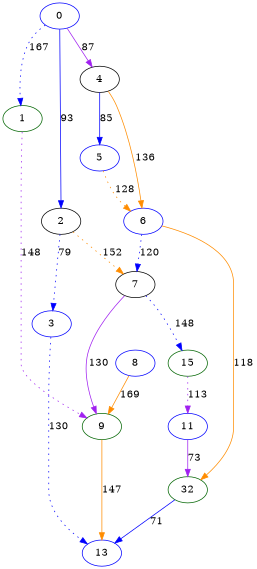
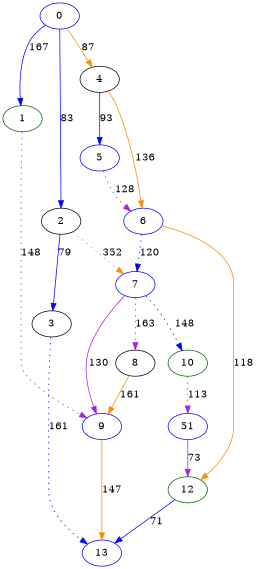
edge "0" -> "4": color purple -> darkorange
edge "0" -> "1": style dotted -> solid
edge "0" -> "2": label "93" -> "83"
edge "4" -> "5": label "85" -> "93"
edge "5" -> "6": color darkorange -> purple
edge "2" -> "7": label "152" -> "352"
edge "2" -> "3": style dotted -> solid
node "7": color black -> blue
edge "7" -> "8": added, label "163"
node "3": color blue -> black
node "8": color blue -> black
node "15": label "15" -> "10"
edge "8" -> "9": label "169" -> "161"
edge "3" -> "13": label "130" -> "161"
node "9": color darkgreen -> blue
node "11": label "11" -> "51"
node "32": label "32" -> "12"
